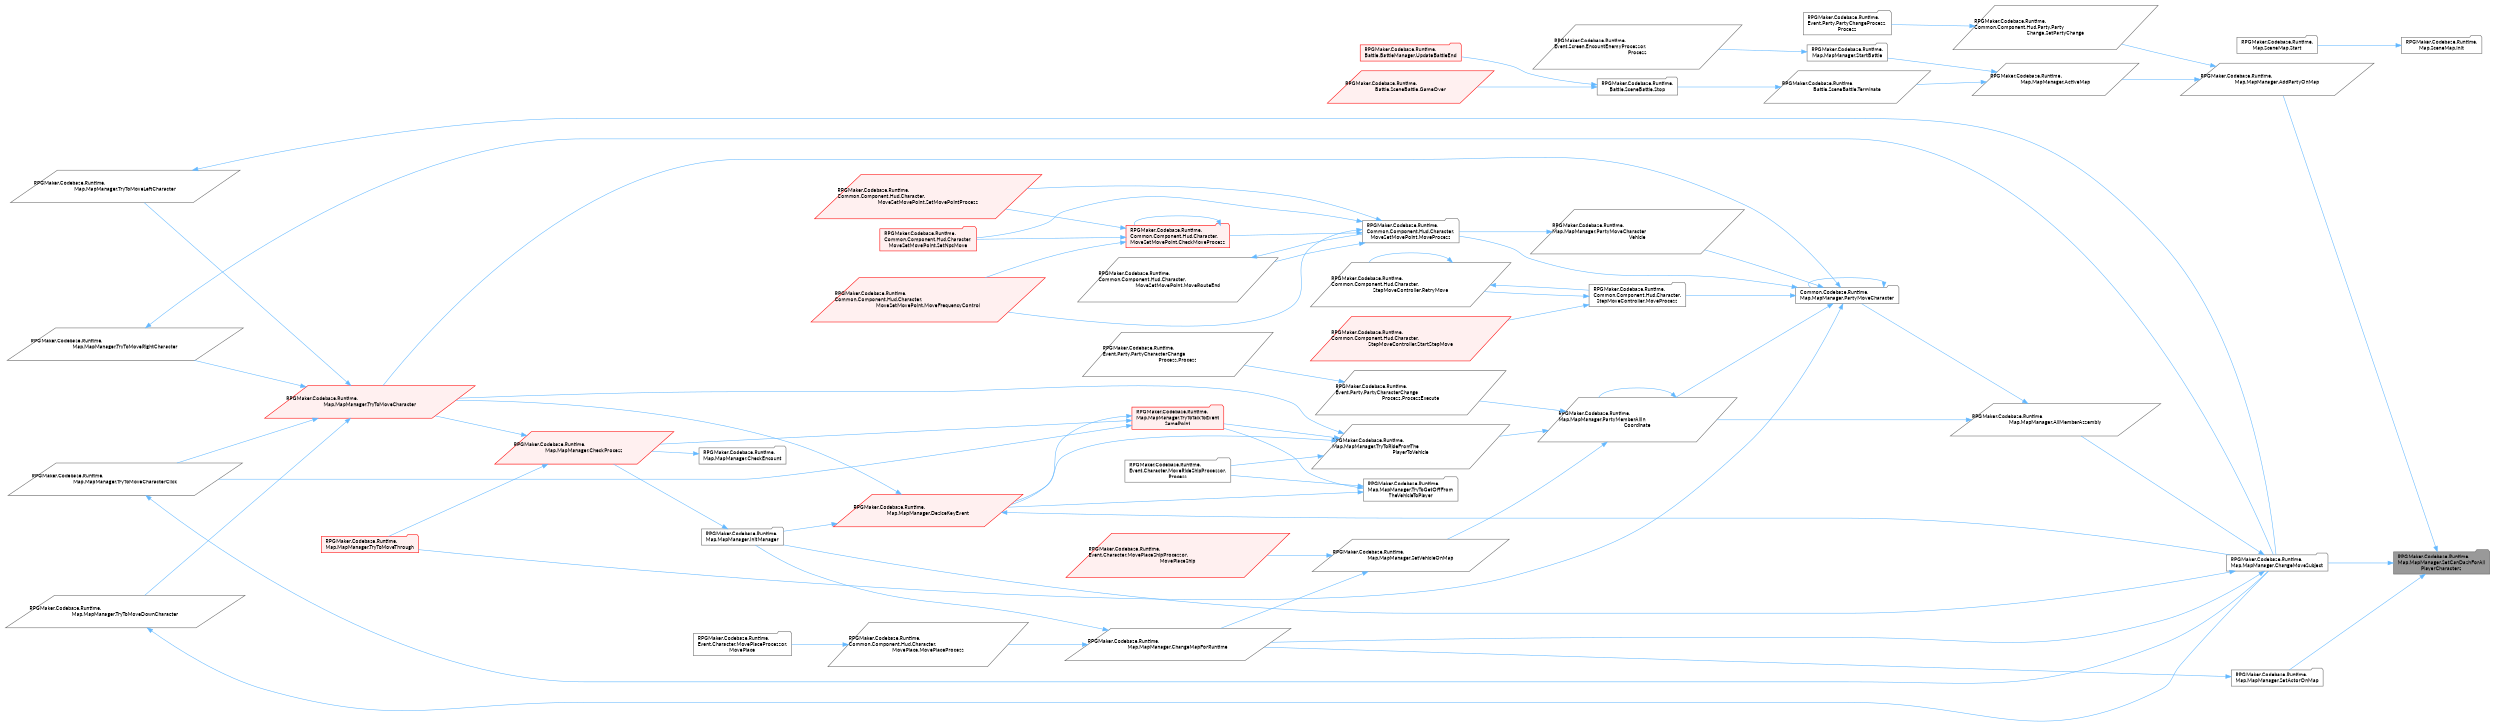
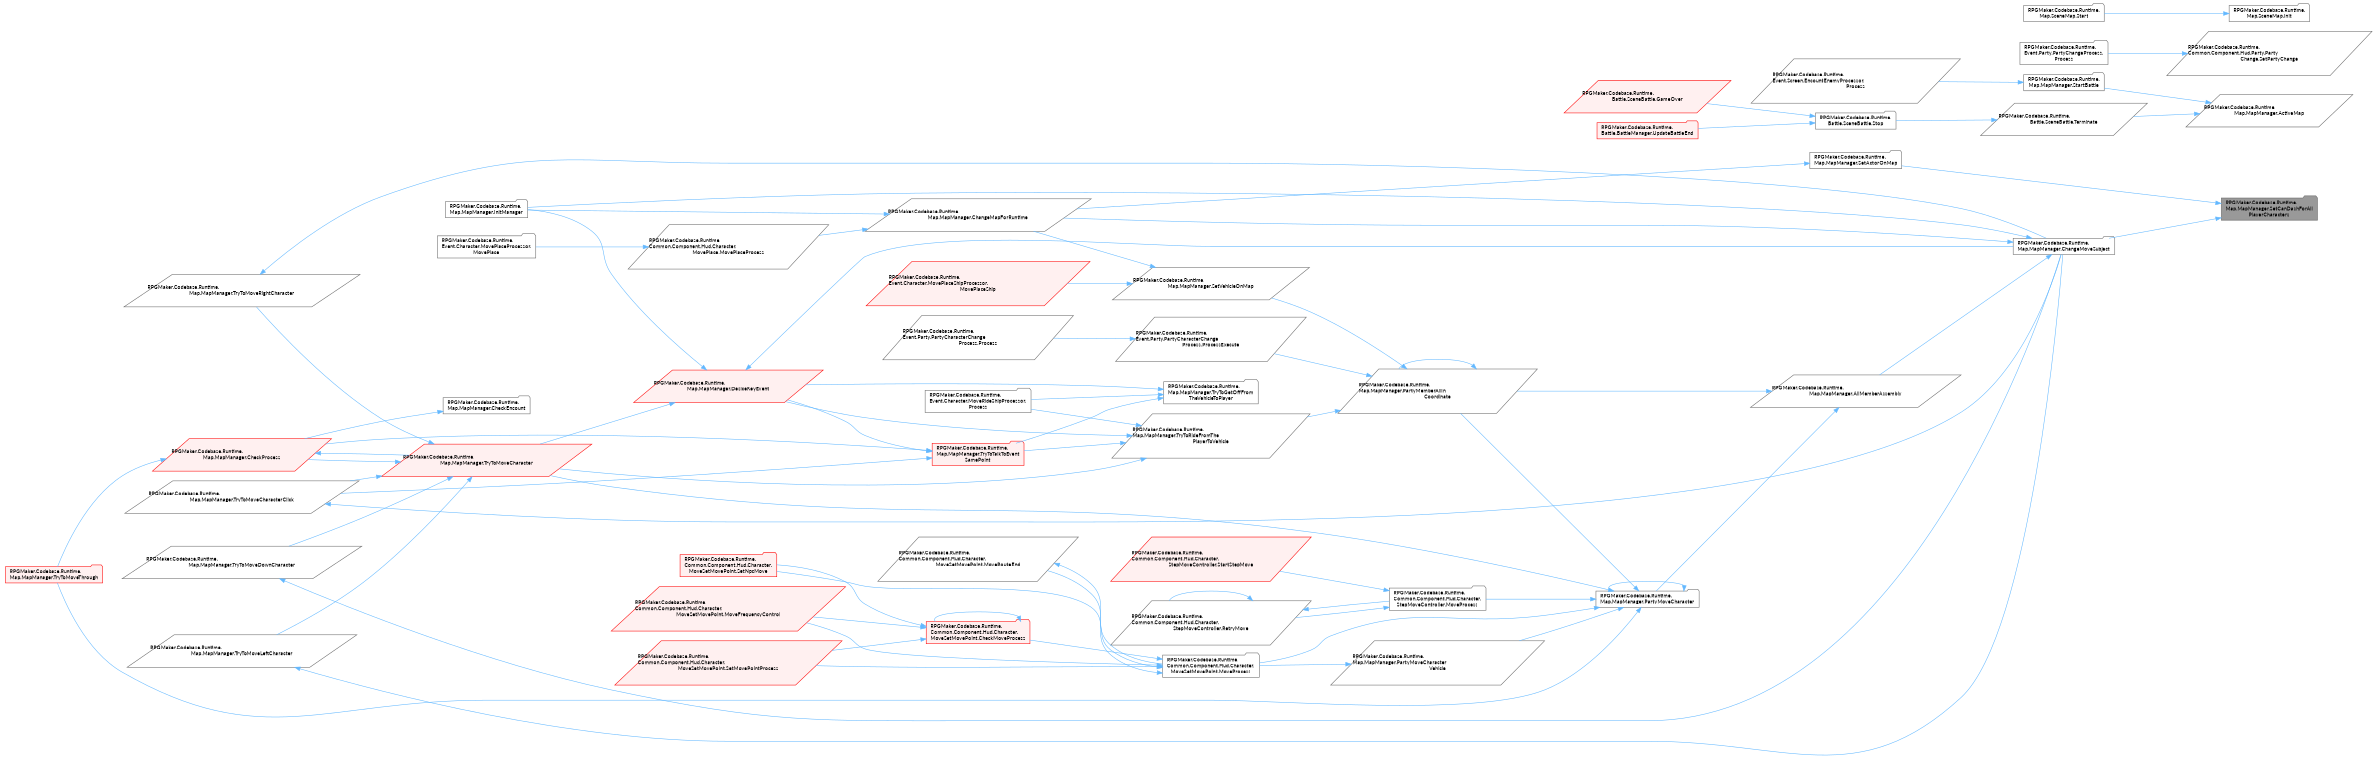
node "RPGMaker.Codebase.Runtime. Map.MapManager.AddPartyOnMap": removed
node "Common.Codebase.Runtime. Map.MapManager.PartyMoveCharacter": label "Common.Codebase.Runtime. Map.MapManager.PartyMoveCharacter" -> "RPGMaker.Codebase.Runtime. Map.MapManager.PartyMoveCharacter"
edge "RPGMaker.Codebase.Runtime. Map.MapManager.CheckProcess" -> "RPGMaker.Codebase.Runtime. Map.MapManager.InitManager": now "RPGMaker.Codebase.Runtime. Map.MapManager.CheckProcess" -> "RPGMaker.Codebase.Runtime. Map.MapManager.TryToMoveCharacter"
